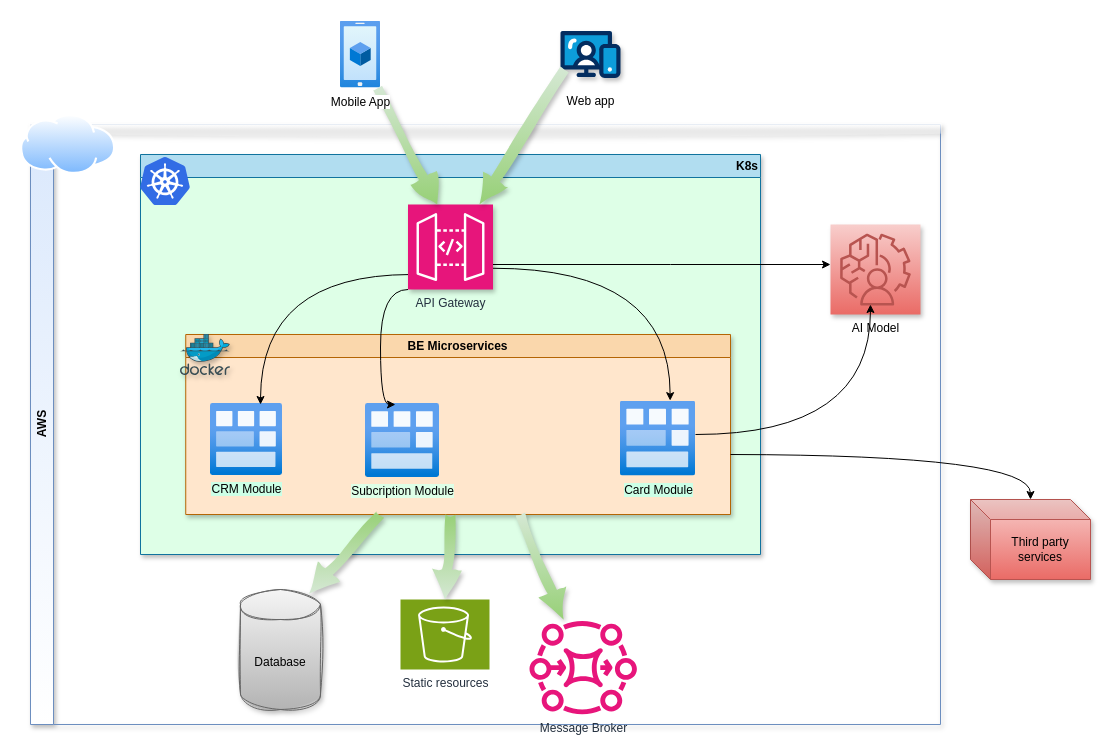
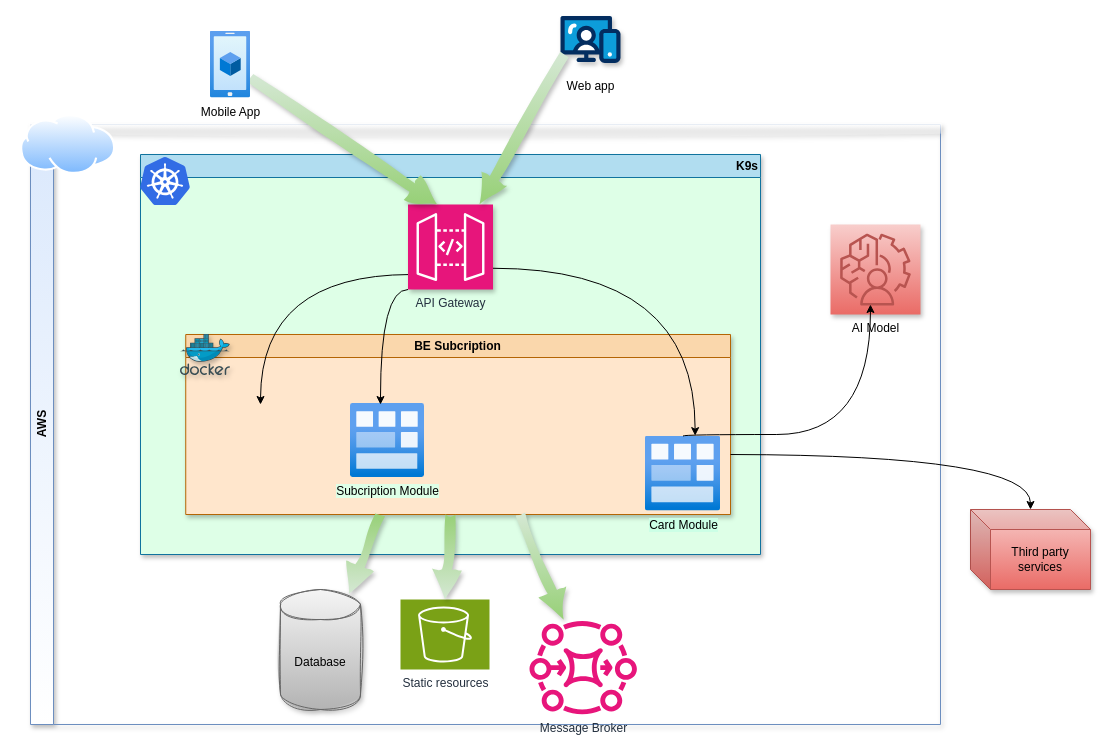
node "Mobile App": moved (361, 55) -> (231, 65)
node "Web app": moved (591, 55) -> (591, 40)
node "K8s": label "K8s" -> "K9s"
edge "API Gateway" -> "AI Model": removed
node "BE Microservices": label "BE Microservices" -> "BE Subcription"
node "Card Module": moved (658, 439) -> (683, 474)
node "CRM Module": removed
node "Subcription Module": moved (403, 441) -> (388, 441)
node "Third party services": moved (1031, 540) -> (1031, 550)
node "Database": moved (281, 650) -> (321, 650)
